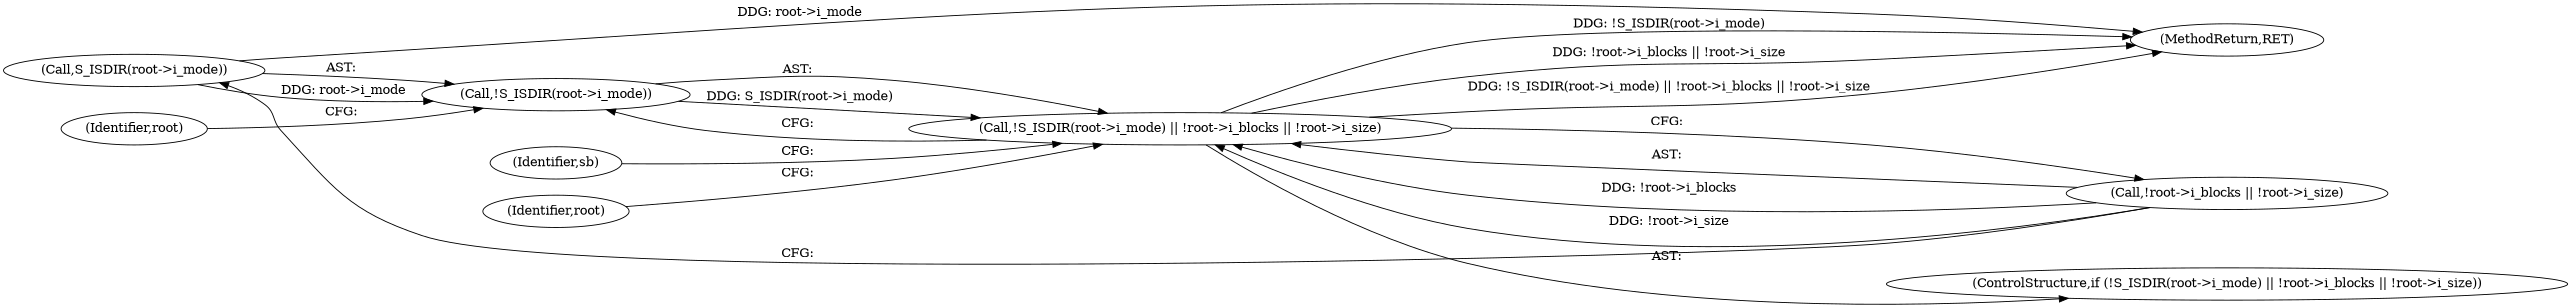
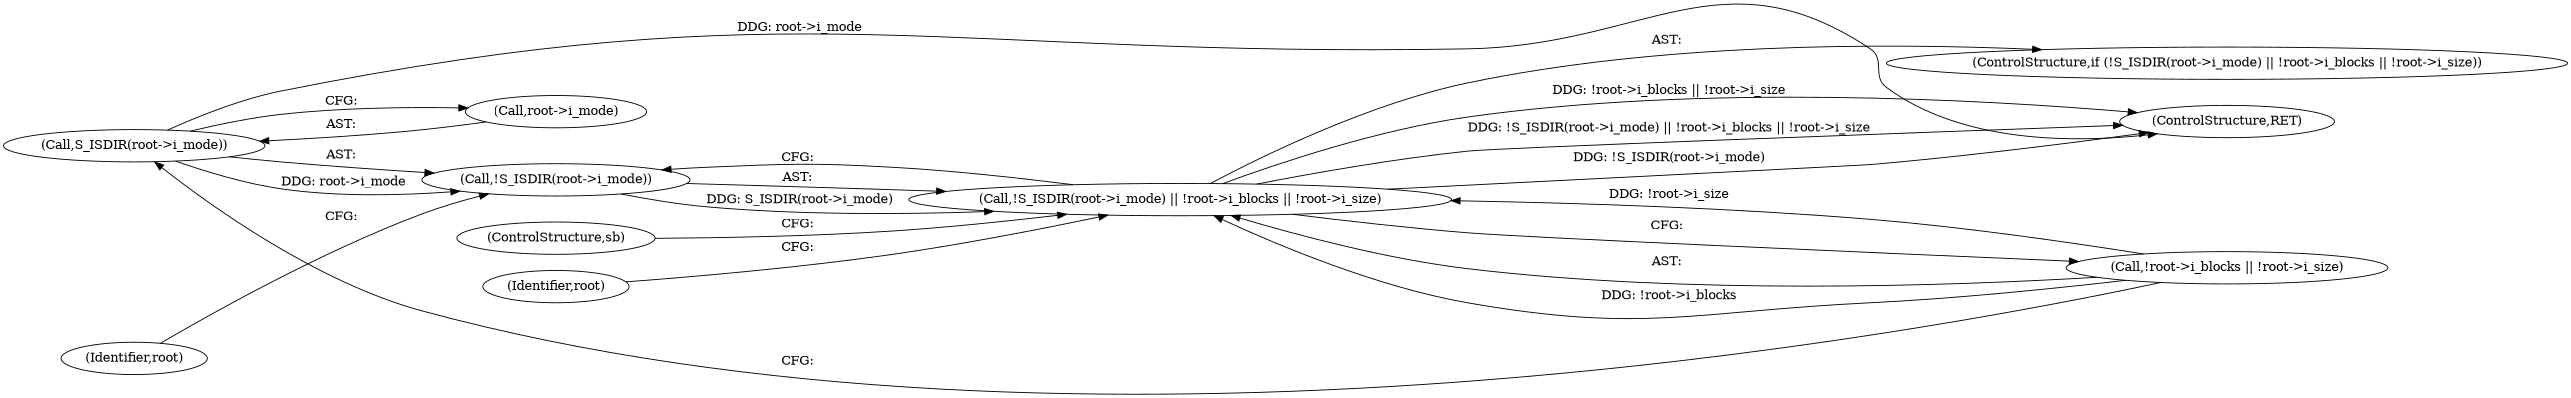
node "(MethodReturn,RET)": label "(MethodReturn,RET)" -> "(ControlStructure,RET)"
node "(Call,root->i_mode)": added
node "(Identifier,sb)": label "(Identifier,sb)" -> "(ControlStructure,sb)"
